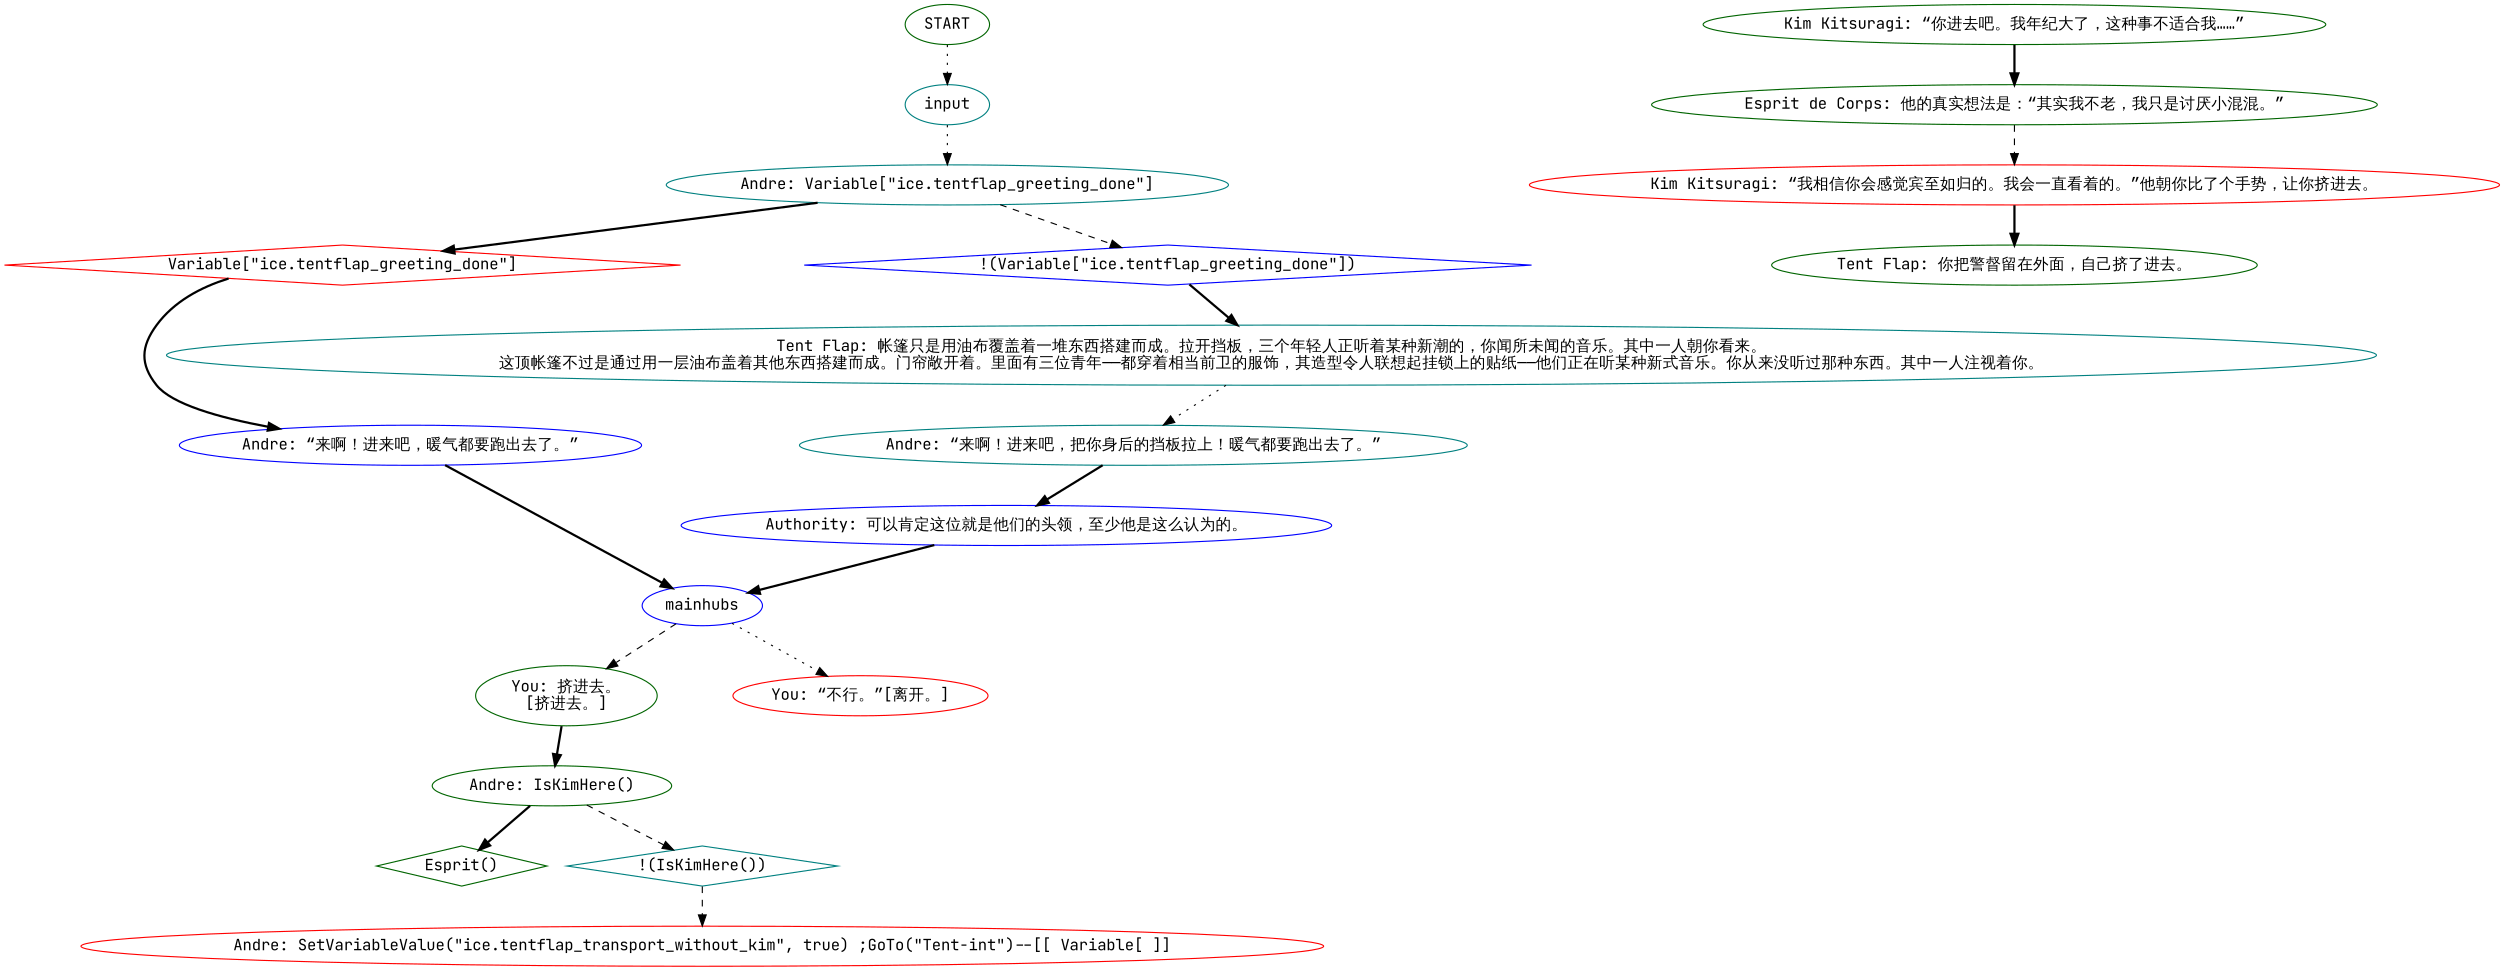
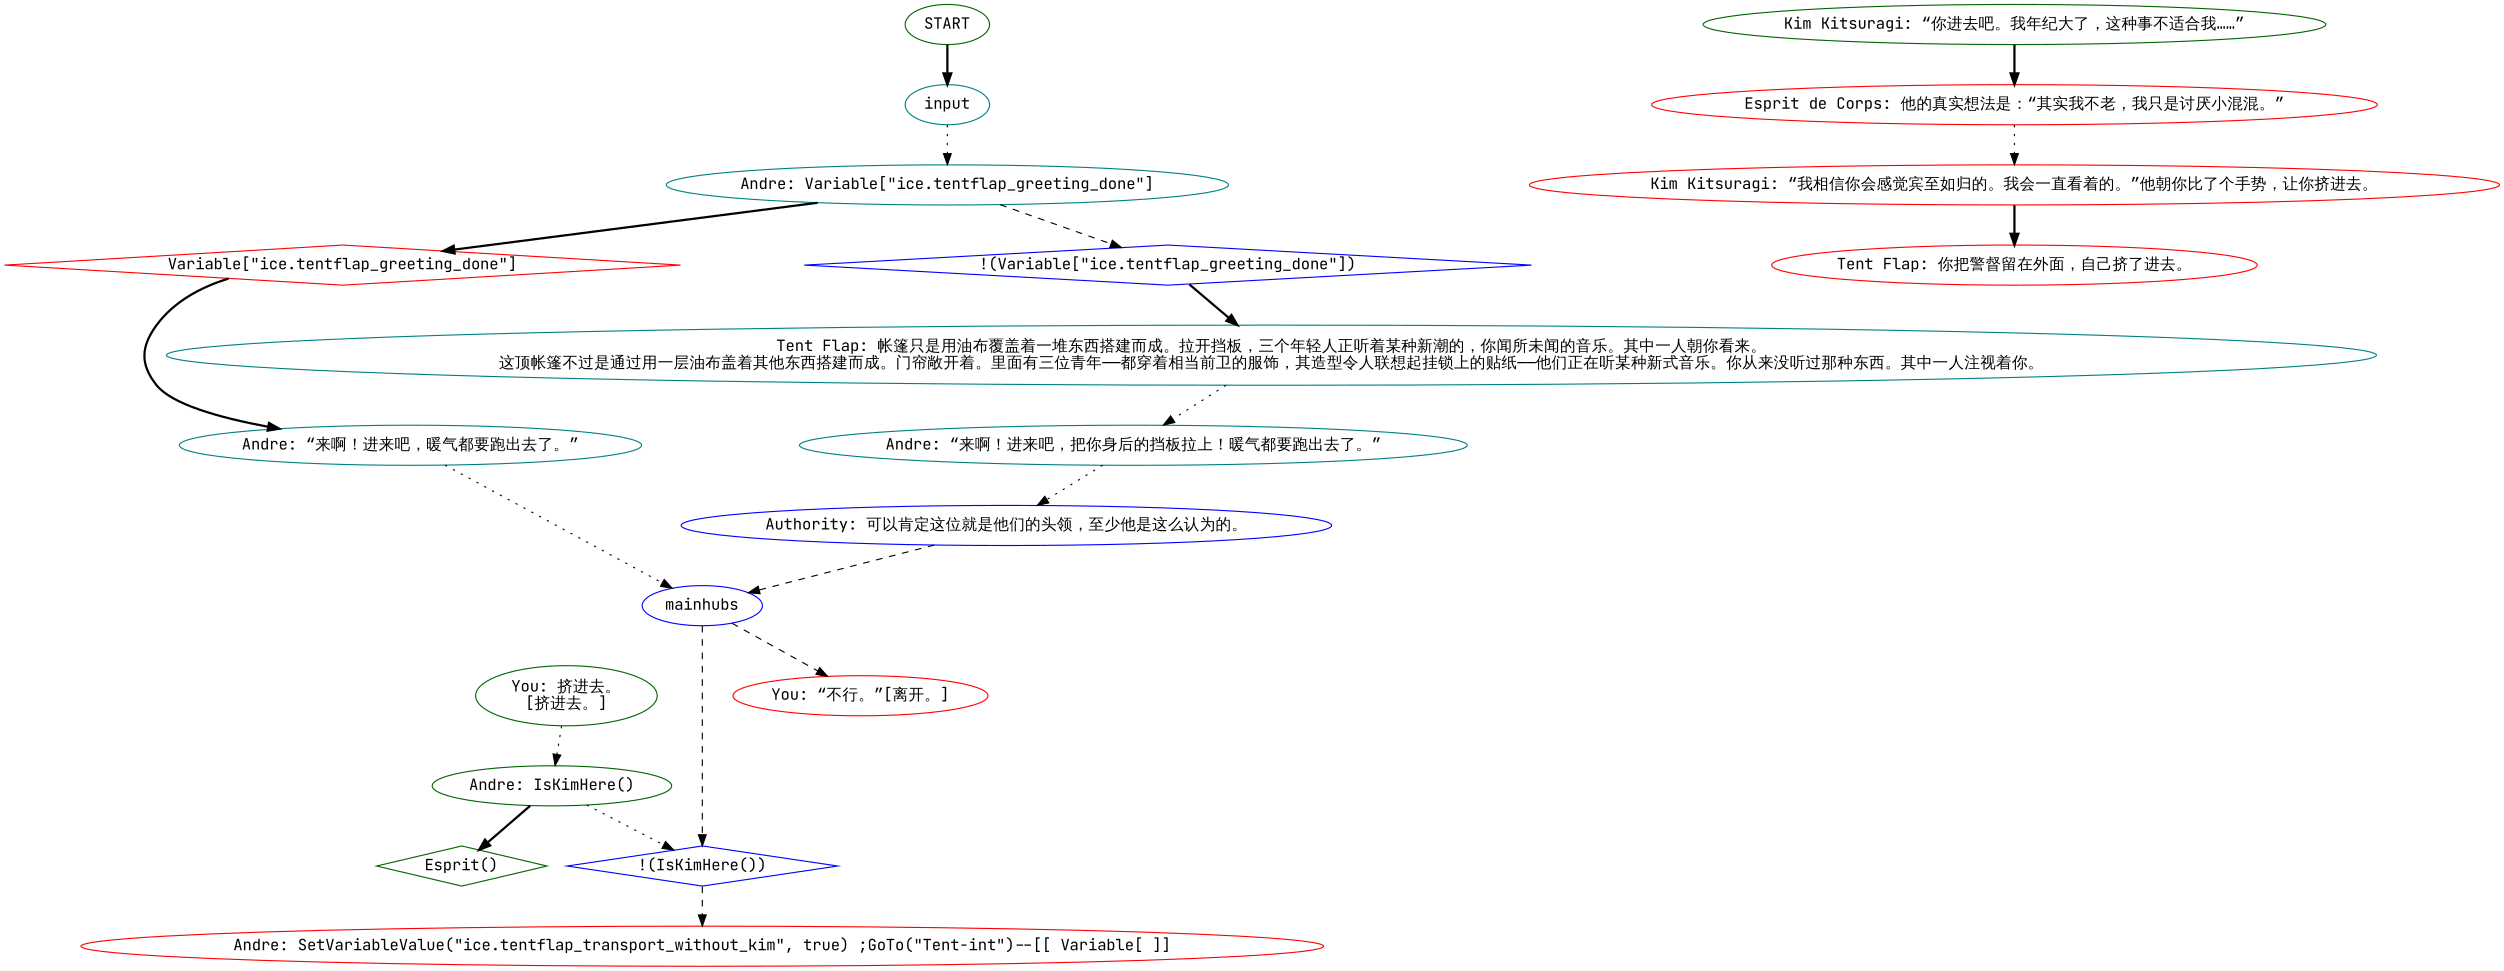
edge "START" -> "input": style dotted -> bold
node "Esprit de Corps: 他的真实想法是：“其实我不老，我只是讨厌小混混。”": color darkgreen -> red
edge "Esprit de Corps: 他的真实想法是：“其实我不老，我只是讨厌小混混。”" -> "Kim Kitsuragi: “我相信你会感觉宾至如归的。我会一直看着的。”他朝你比了个手势，让你挤进去。": style dashed -> dotted
node "Tent Flap: 你把警督留在外面，自己挤了进去。": color darkgreen -> red
node "Andre: “来啊！进来吧，暖气都要跑出去了。”": color blue -> teal
edge "Andre: “来啊！进来吧，把你身后的挡板拉上！暖气都要跑出去了。”" -> "Authority: 可以肯定这位就是他们的头领，至少他是这么认为的。": style bold -> dotted
edge "Andre: “来啊！进来吧，暖气都要跑出去了。”" -> "mainhubs": style bold -> dotted
edge "Authority: 可以肯定这位就是他们的头领，至少他是这么认为的。" -> "mainhubs": style bold -> dashed
edge "mainhubs" -> "You: 挤进去。 [挤进去。]": now "mainhubs" -> "!(IsKimHere())"
edge "mainhubs" -> "You: “不行。”[离开。]": style dotted -> dashed
edge "You: 挤进去。 [挤进去。]" -> "Andre: IsKimHere()": style bold -> dotted
edge "Andre: IsKimHere()" -> "!(IsKimHere())": style dashed -> dotted
node "!(IsKimHere())": color teal -> blue
